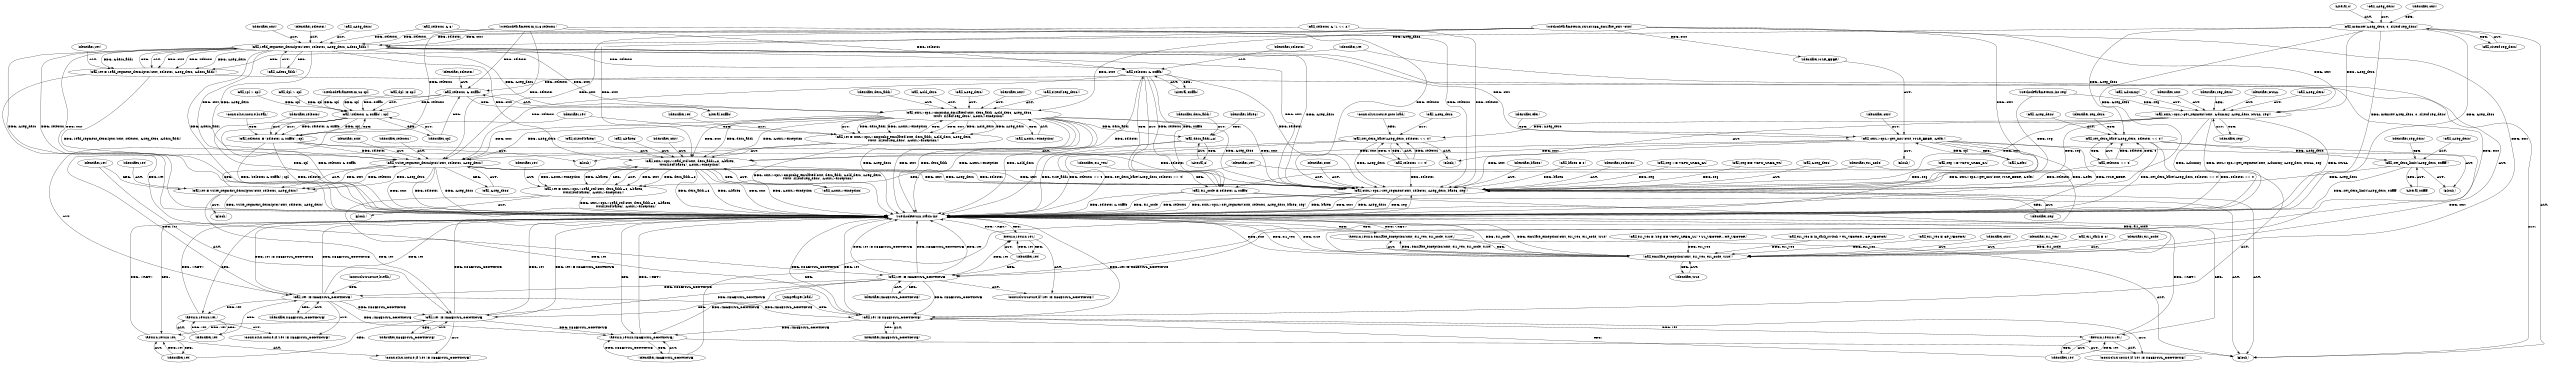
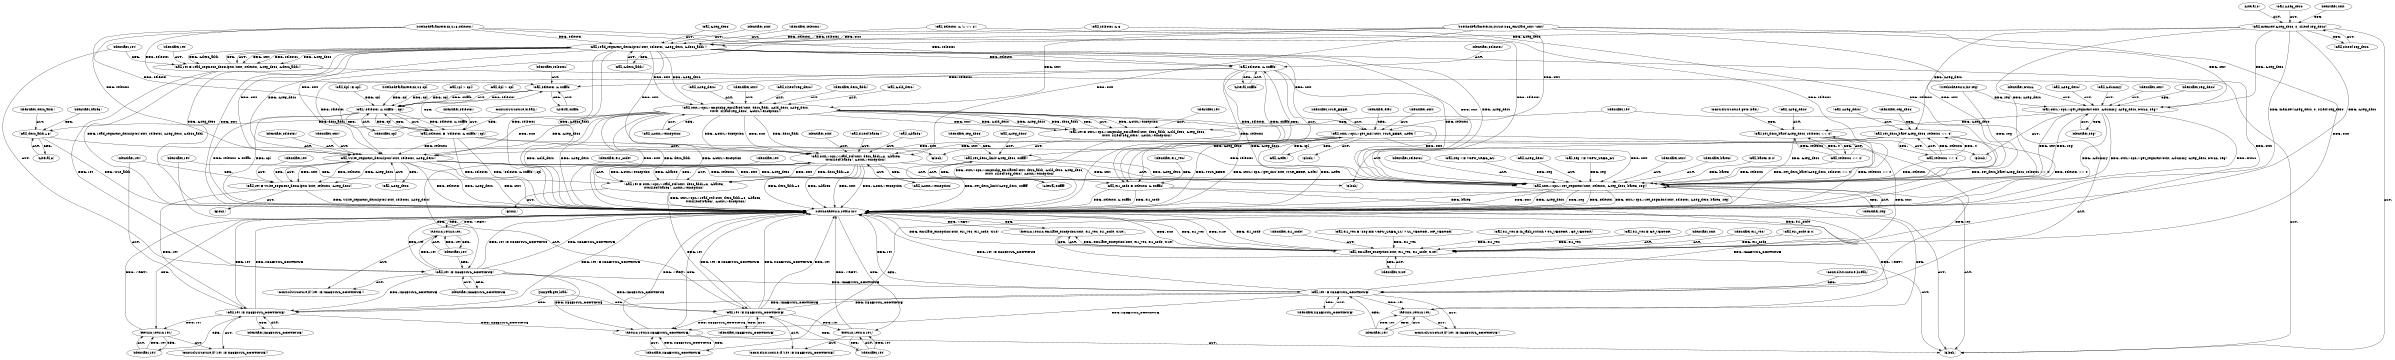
edge "(MethodParameterIn,struct x86_emulate_ctxt *ctxt)" -> "(Identifier,MSR_EFER)": now "(MethodParameterIn,struct x86_emulate_ctxt *ctxt)" -> "(Call,ctxt->ops->get_msr(ctxt, MSR_EFER, &efer))"
node "(MethodParameterIn,int seg)": label "(MethodParameterIn,int seg)" -> "(MethodReturn,int seg)"
node "(Call,seg == VCPU_SREG_TR)": removed
node "(Call,err_task = 0)": label "(Call,err_task = 0)" -> "(Call,err_code = 0)"
